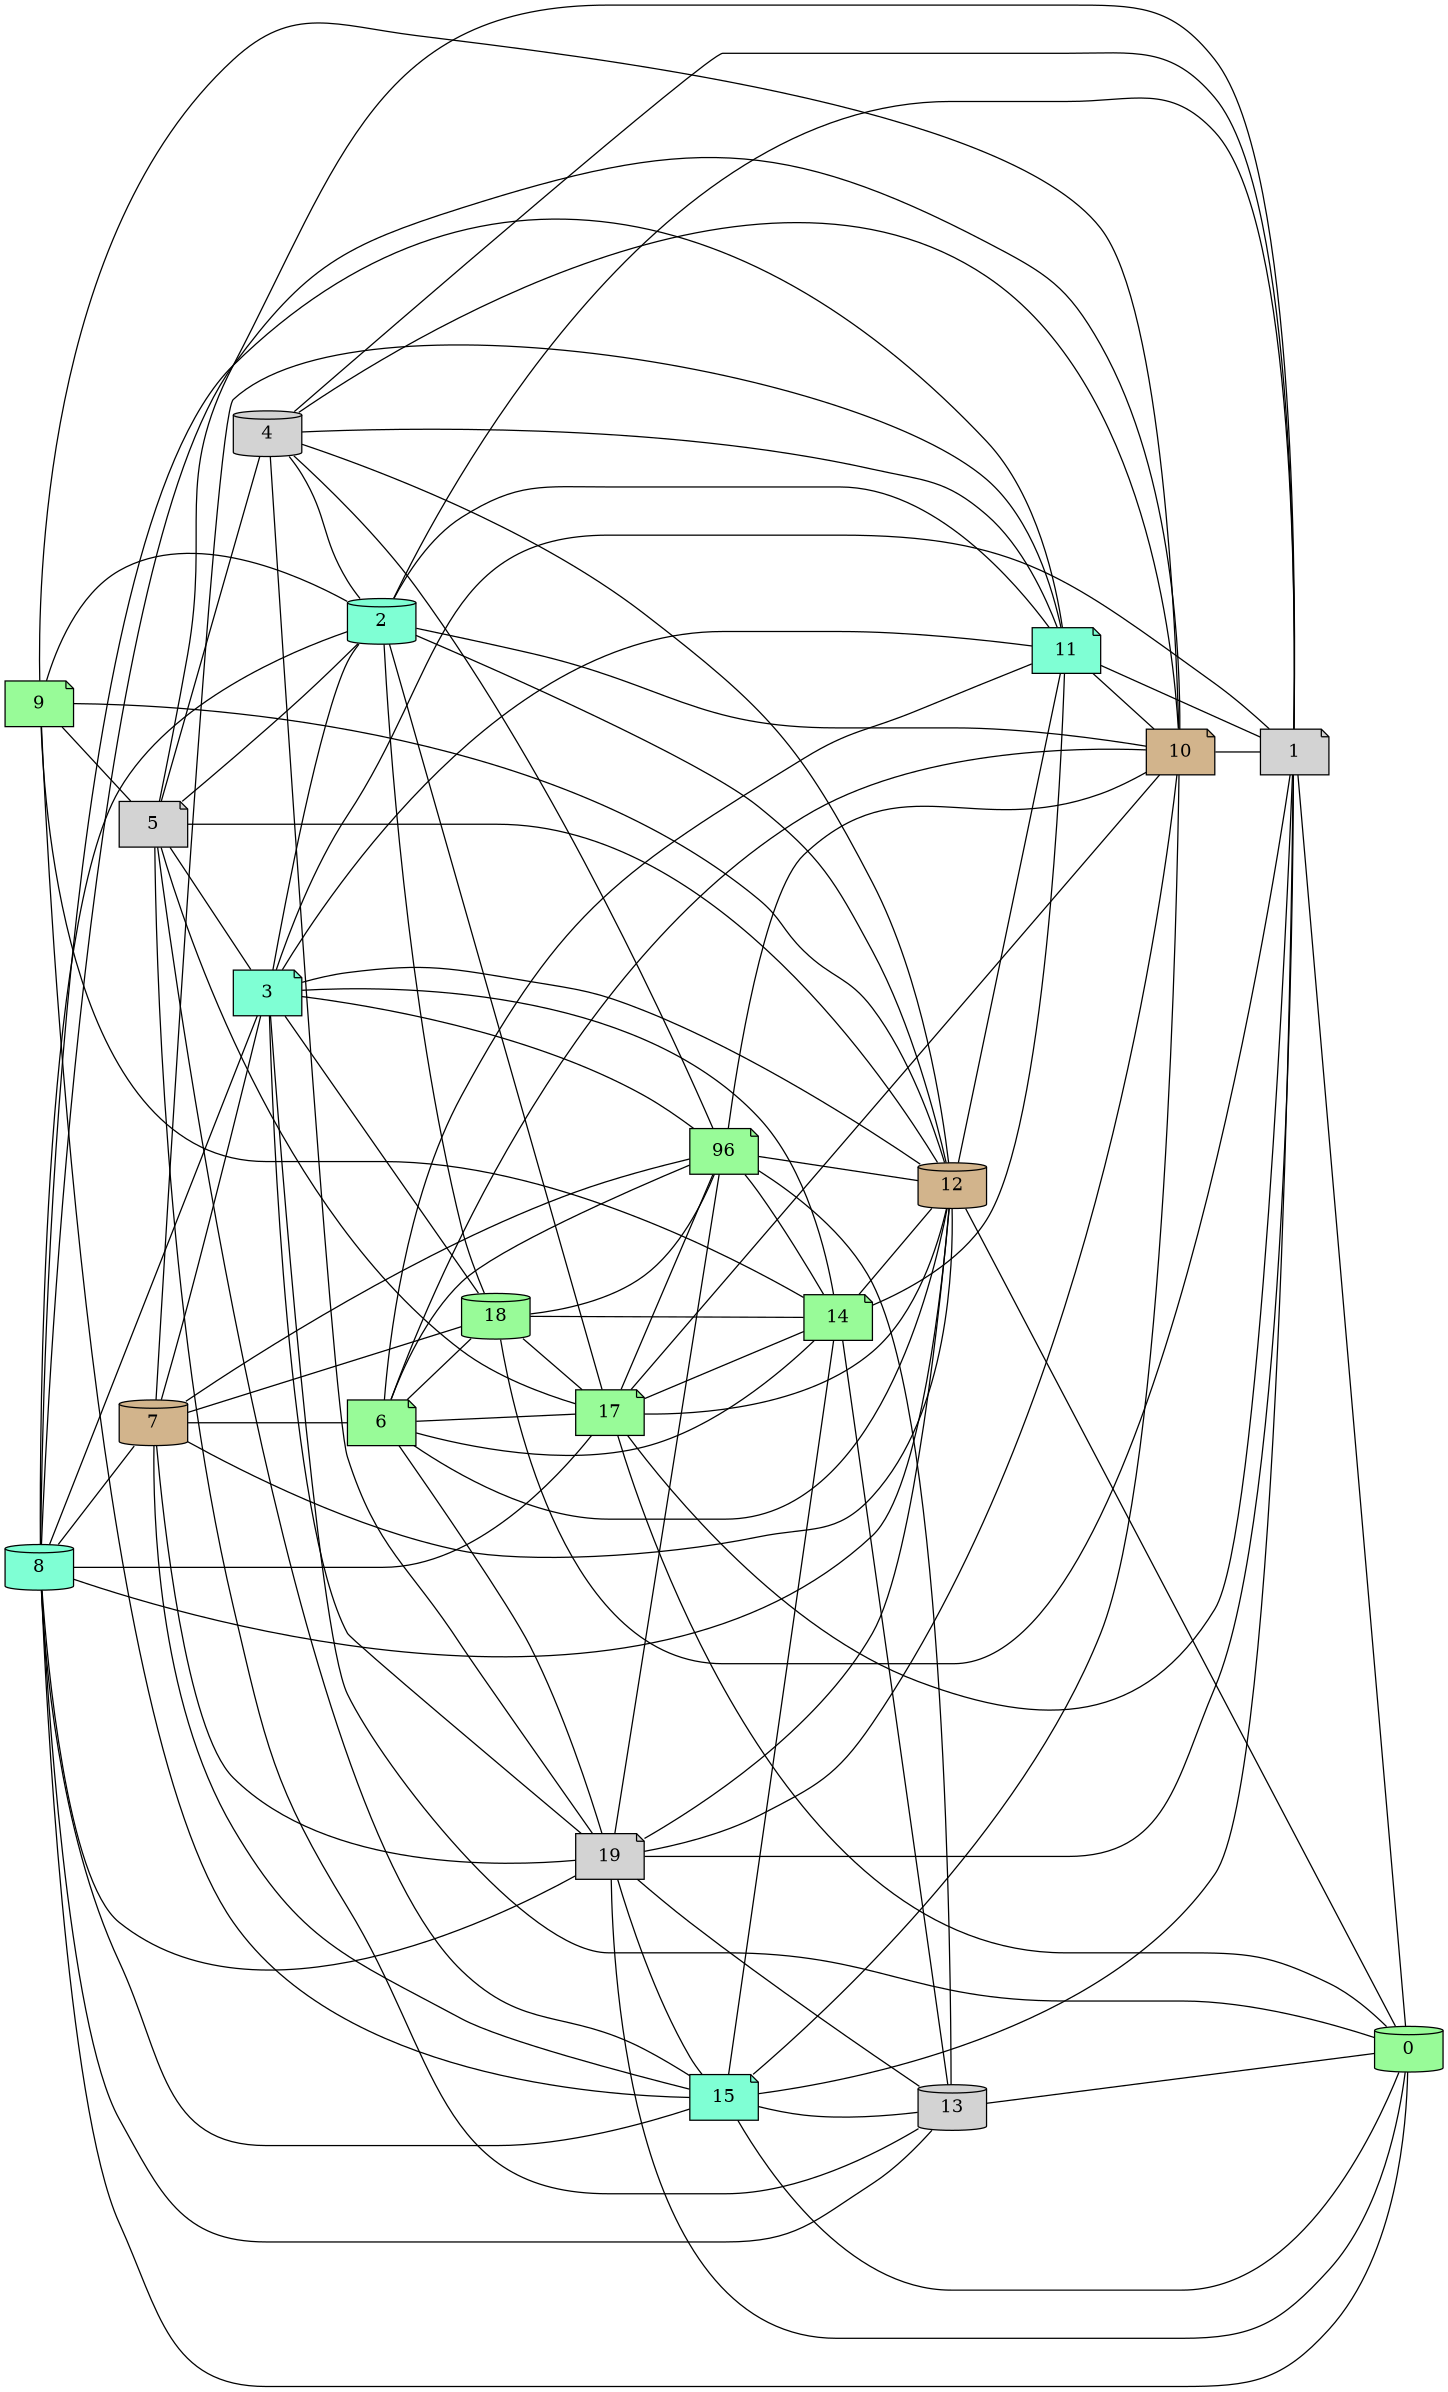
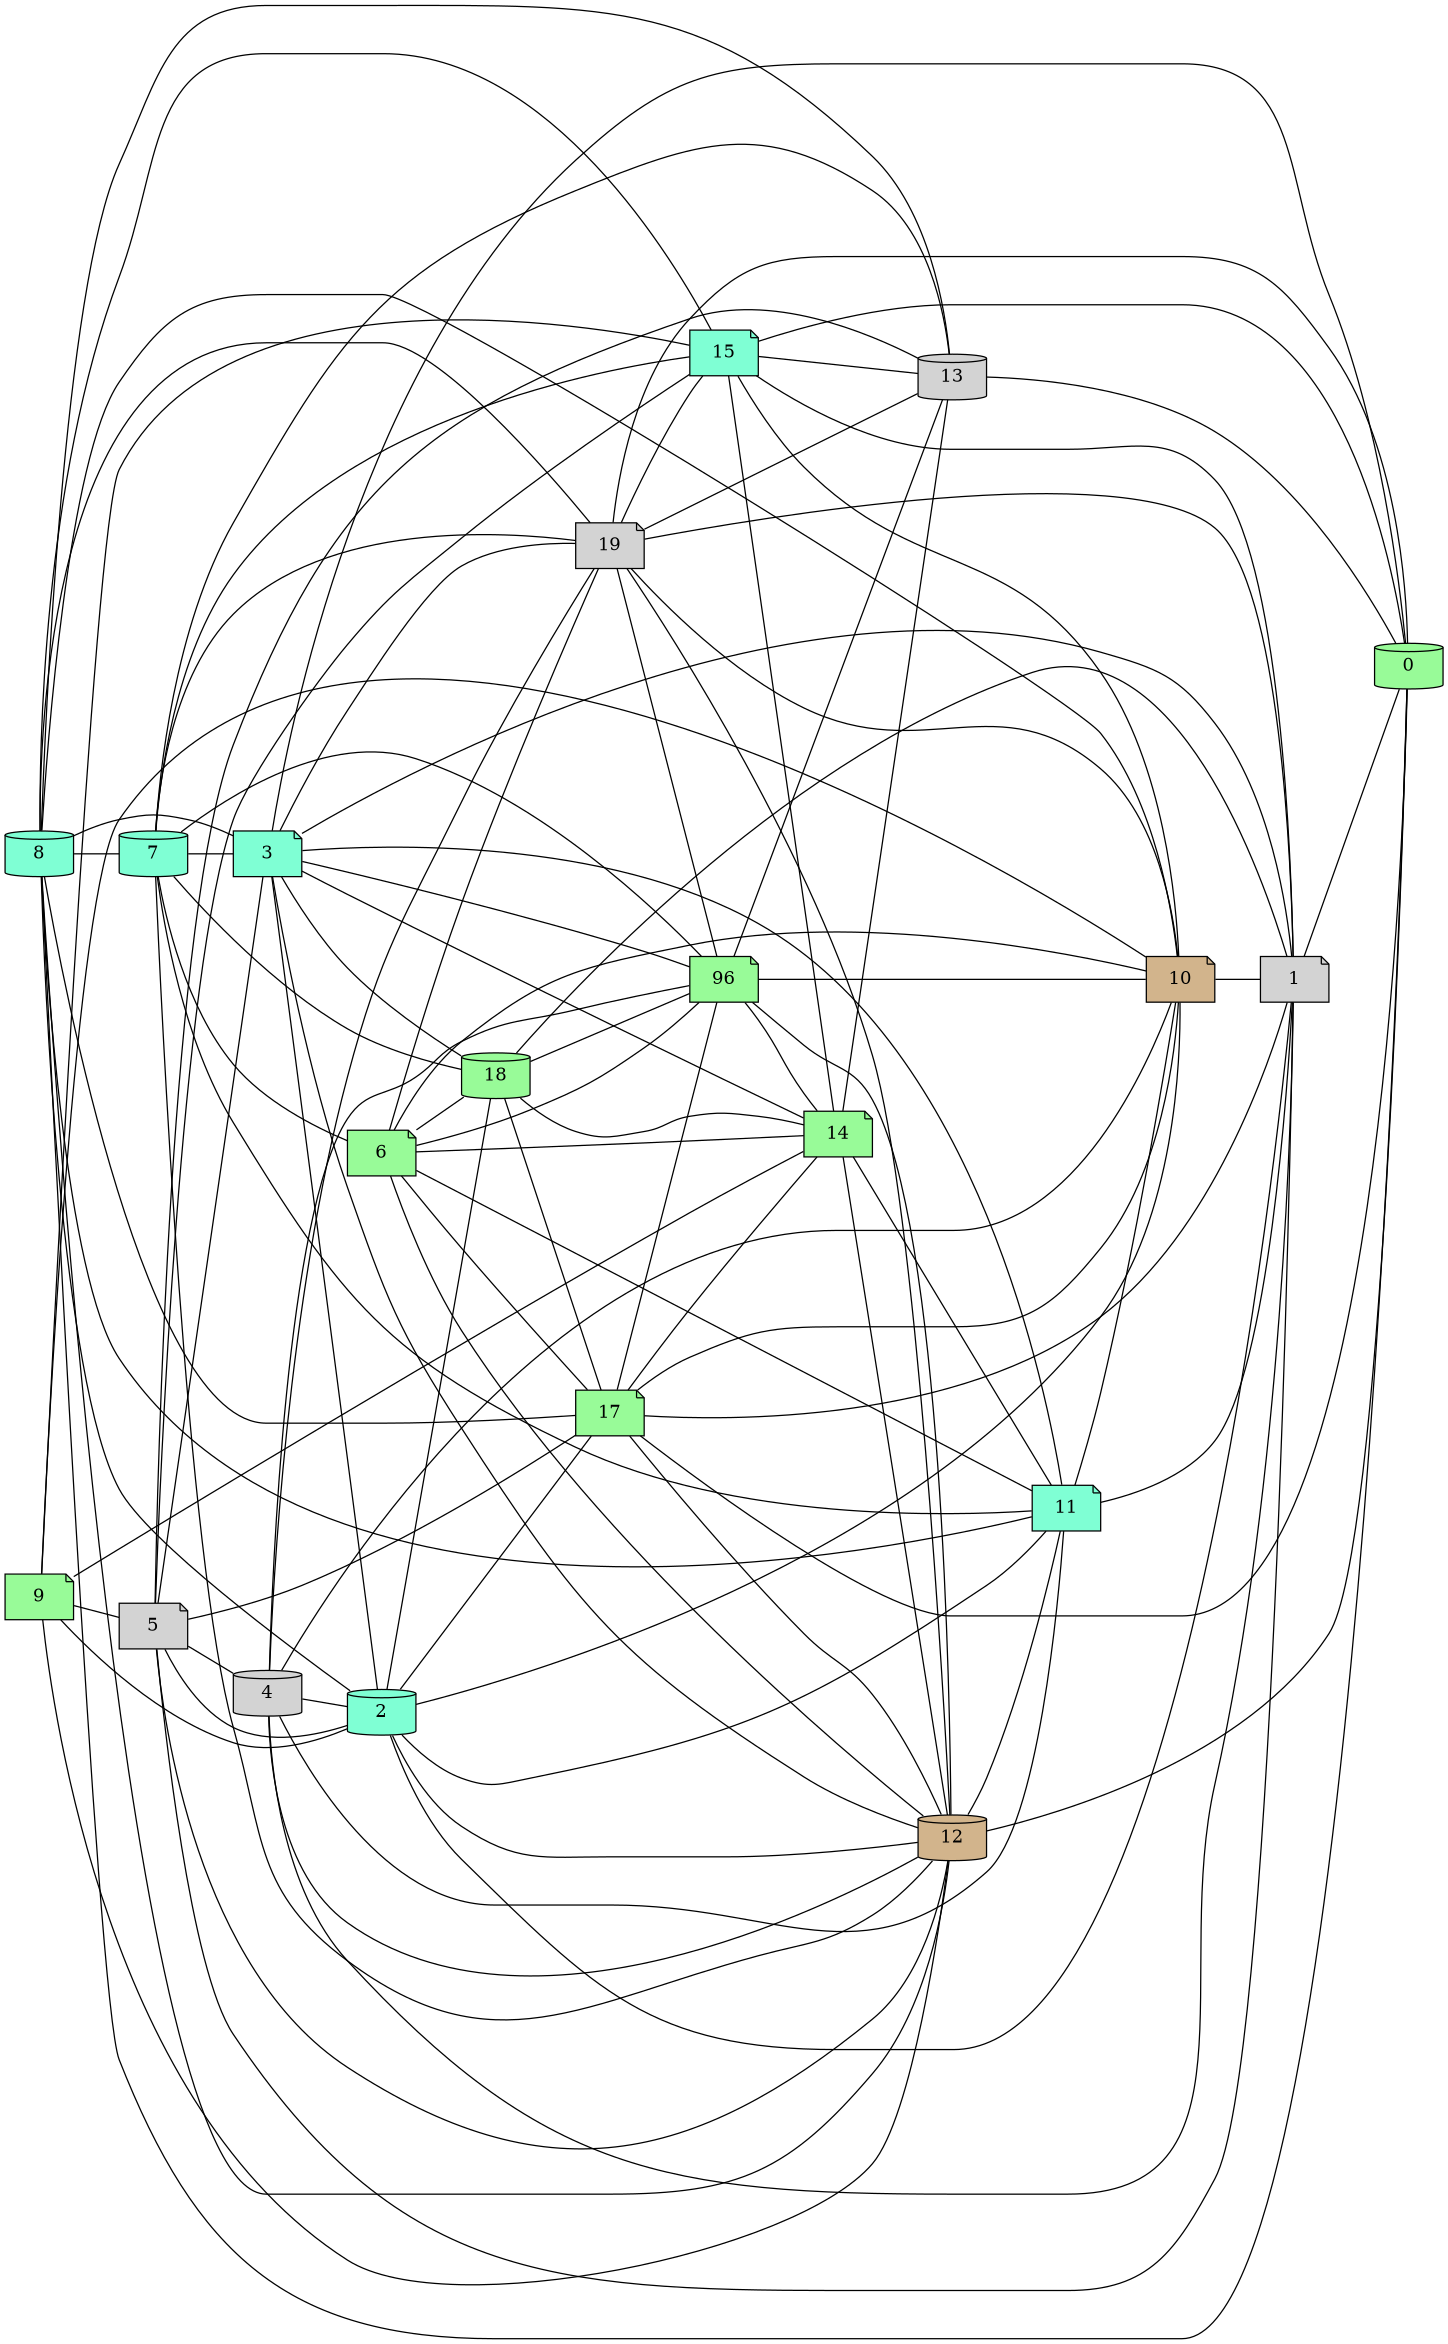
edge "13" -- "7": added
node "7": fillcolor tan -> aquamarine
